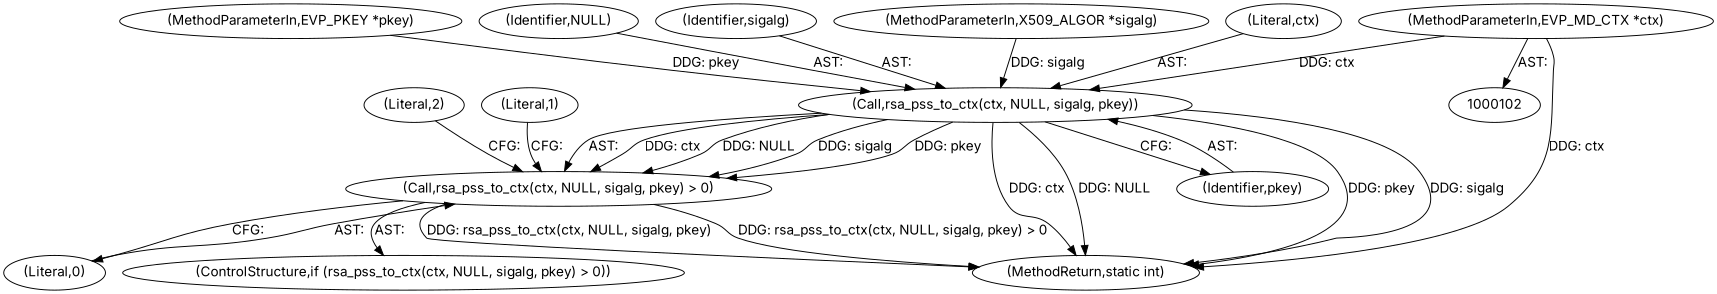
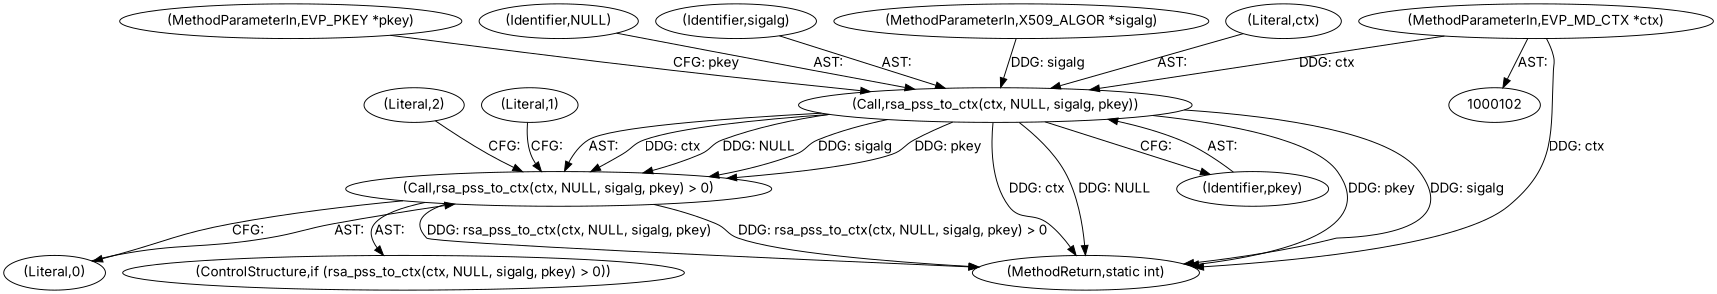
edge "(MethodParameterIn,EVP_PKEY *pkey)" -> "(Call,rsa_pss_to_ctx(ctx, NULL, sigalg, pkey))": label "DDG: pkey" -> "CFG: pkey"
